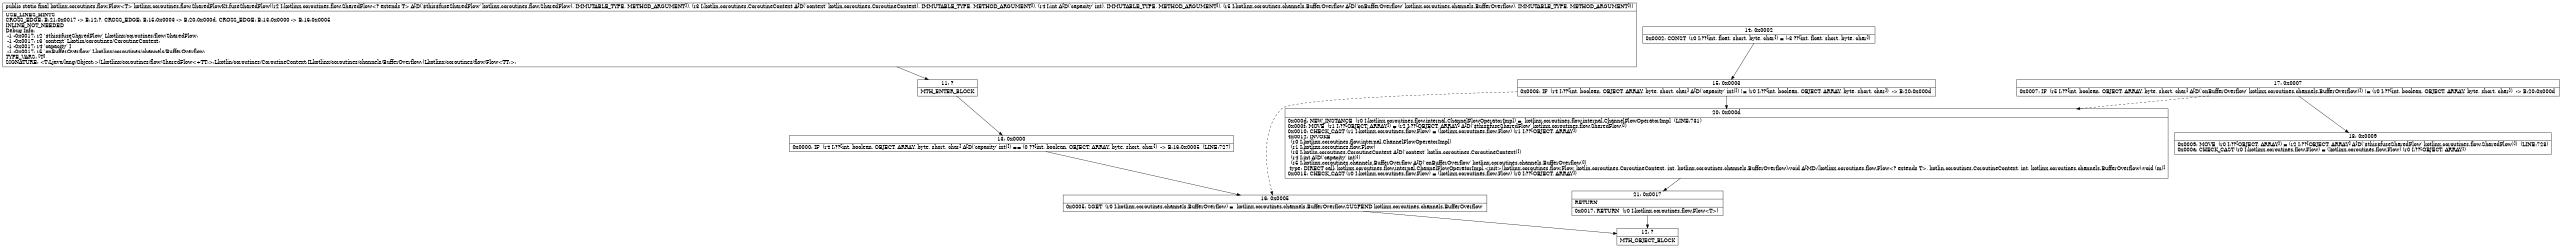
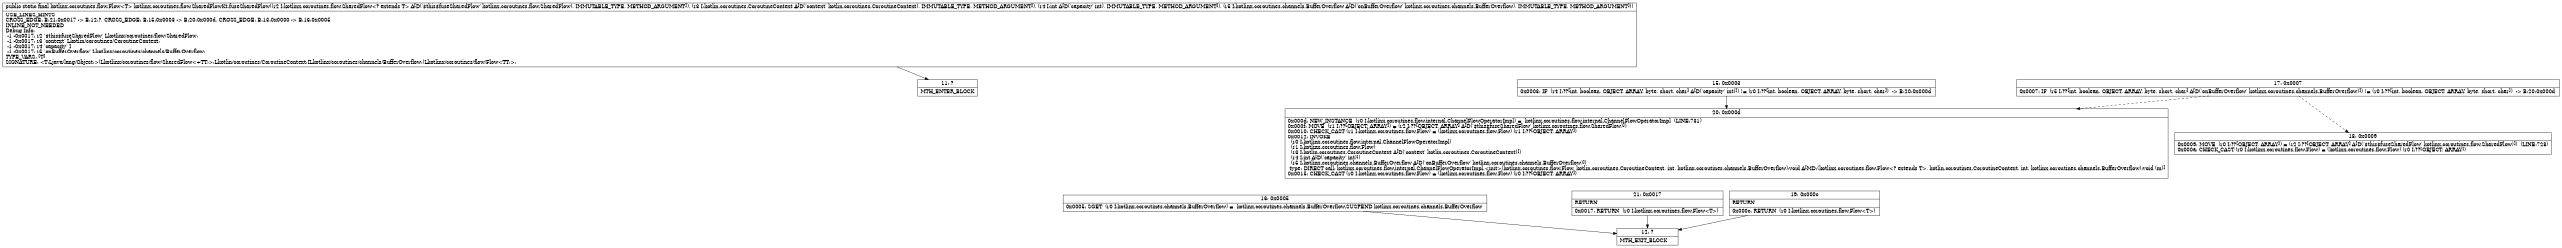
node "14: 0x0002": removed
edge "15: 0x0003" -> "16: 0x0005": removed
edge "17: 0x0007" -> "18: 0x0009": style solid -> dashed
node "20: 0x000d": text "4x0012: INVOKE" -> "0x0012: INVOKE"
node "13: 0x0000": removed
edge "20: 0x000d" -> "21: 0x0017": removed
node "19: 0x000c": added
node "12: ?": text "MTH_OBJECT_BLOCK" -> "MTH_EXIT_BLOCK"
